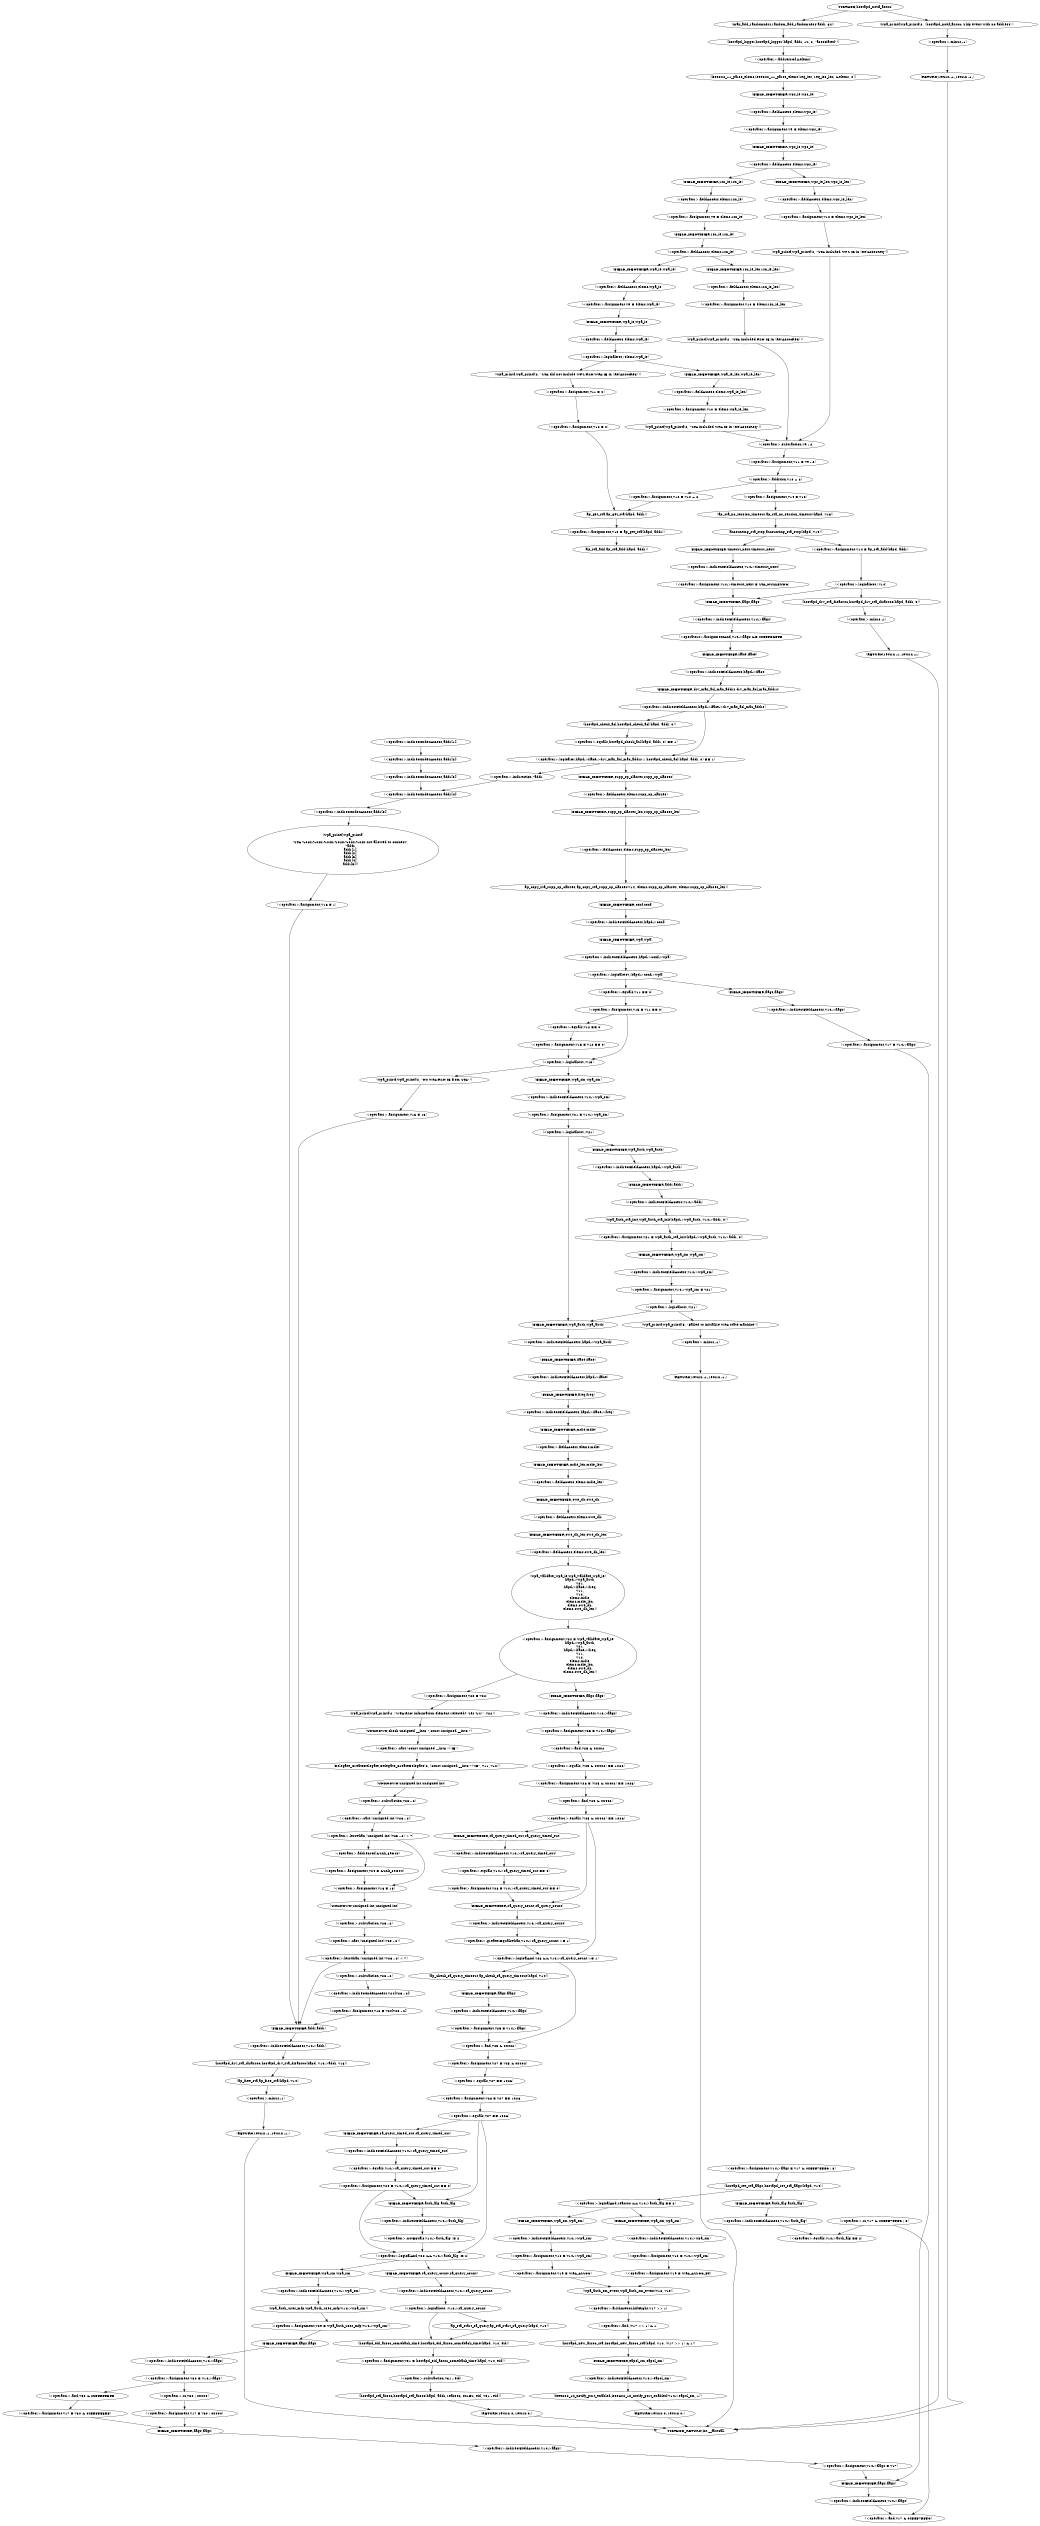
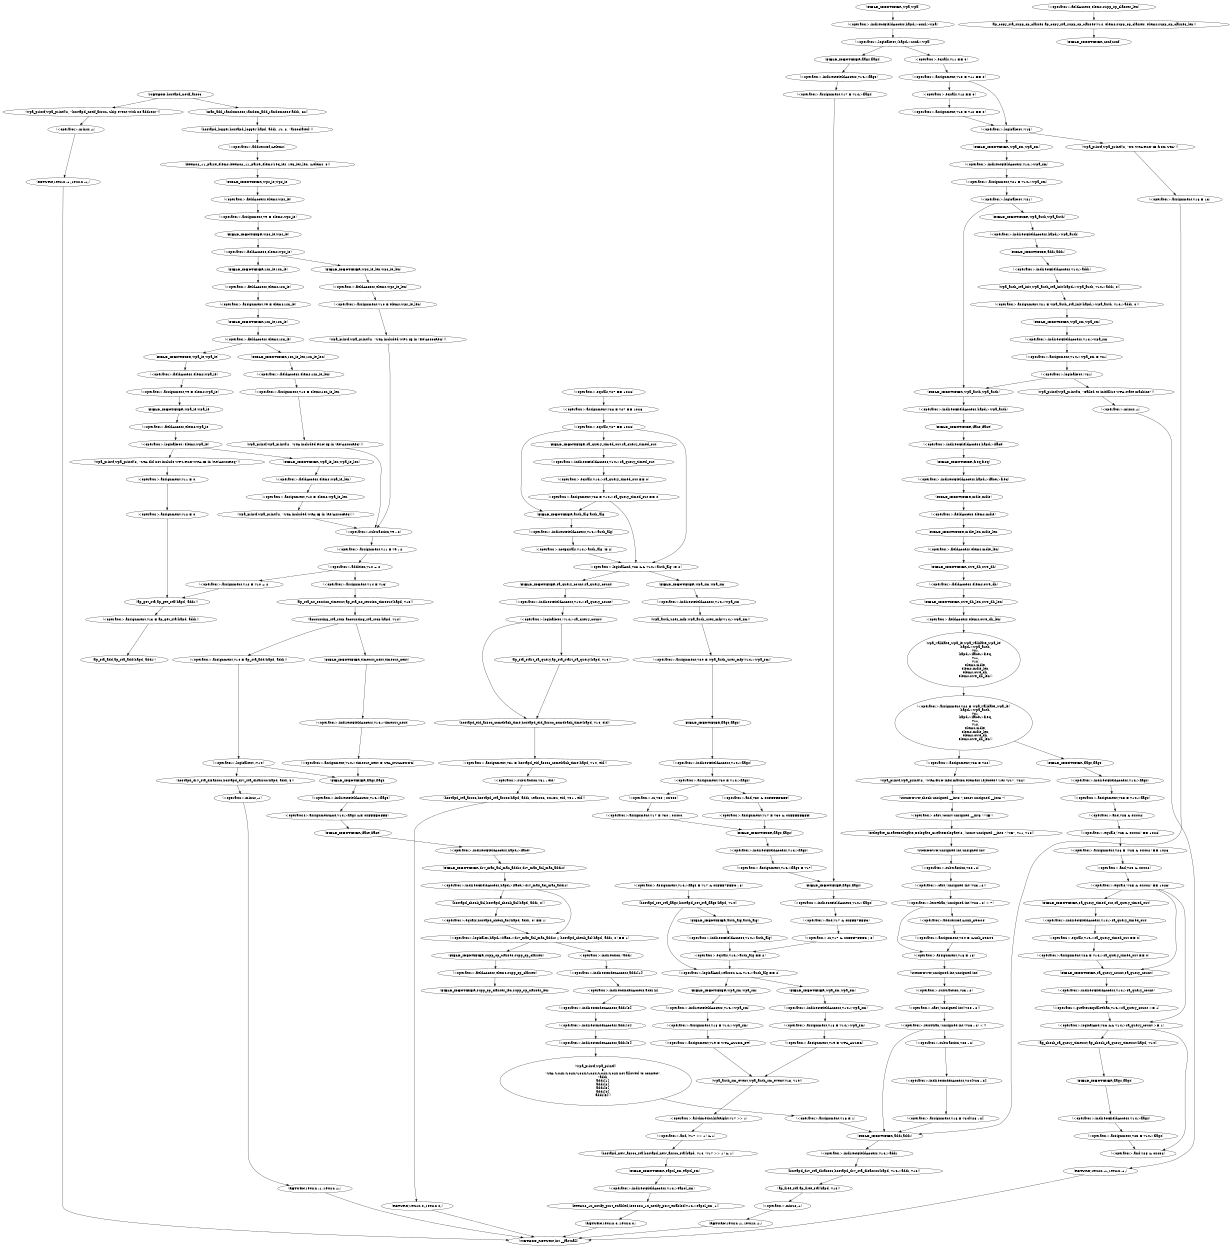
edge "(<operator>.indirection,*addr)" -> "(<operator>.indirectIndexAccess,addr[4])": now "(<operator>.indirection,*addr)" -> "(<operator>.indirectIndexAccess,addr[1])"
edge "(FIELD_IDENTIFIER,supp_op_classes_len,supp_op_classes_len)" -> "(<operator>.fieldAccess,elems.supp_op_classes_len)": removed
node "(<operator>.indirectFieldAccess,hapd->conf)": removed
edge "(<operator>.equals,v14->auth_alg == 2)" -> "(<operator>.logicalAnd,reassoc && v14->auth_alg == 2)": added
node "(<operator>.assignment,v27 = v25 & 0x402)": removed
edge "(<operator>.or,v17 & 0xFFF7FFFC | 3)" -> "(<operator>.and,v17 & 0xFFF7FFFC)": reversed
